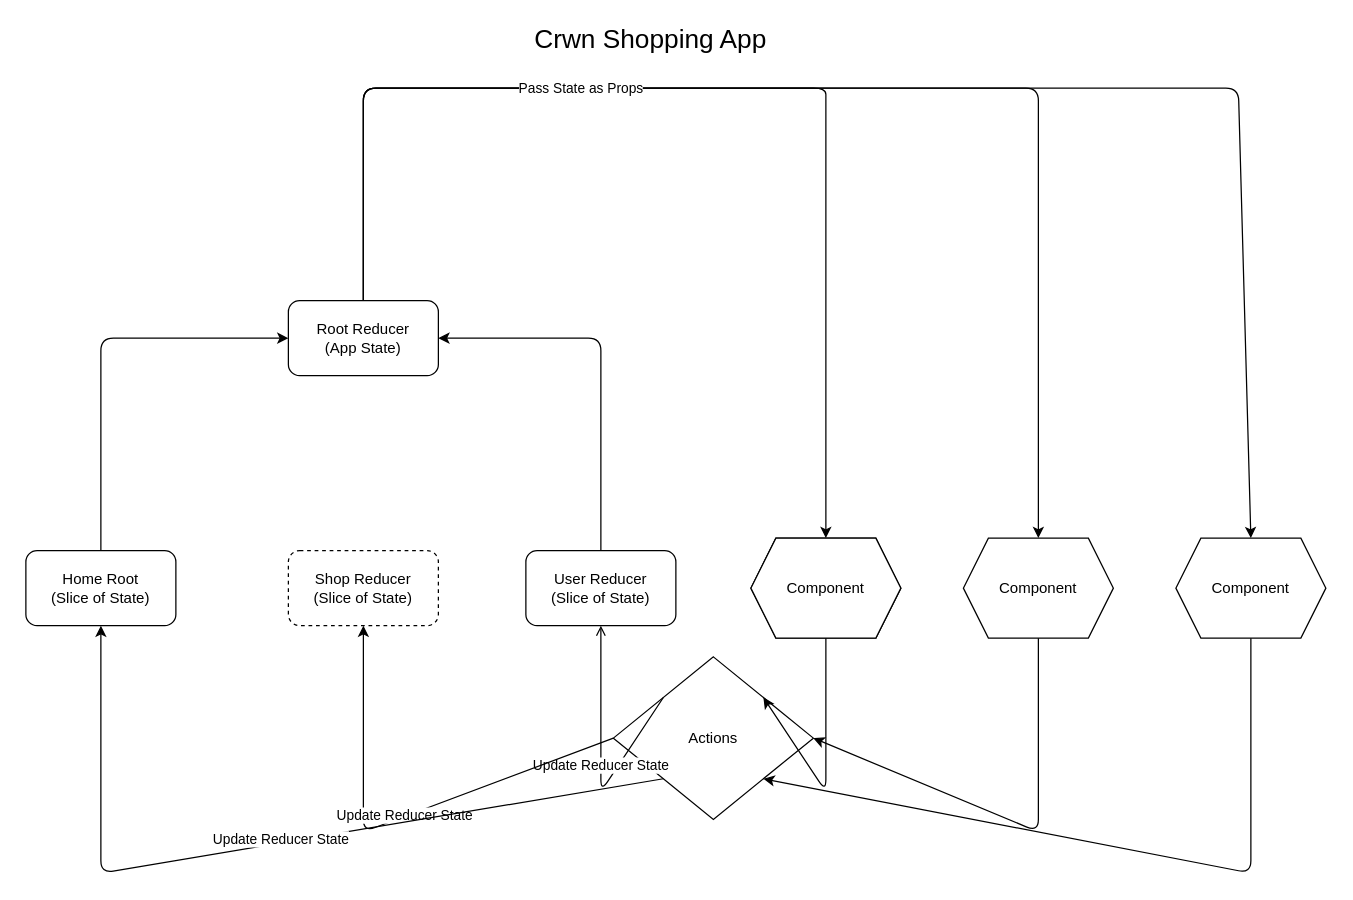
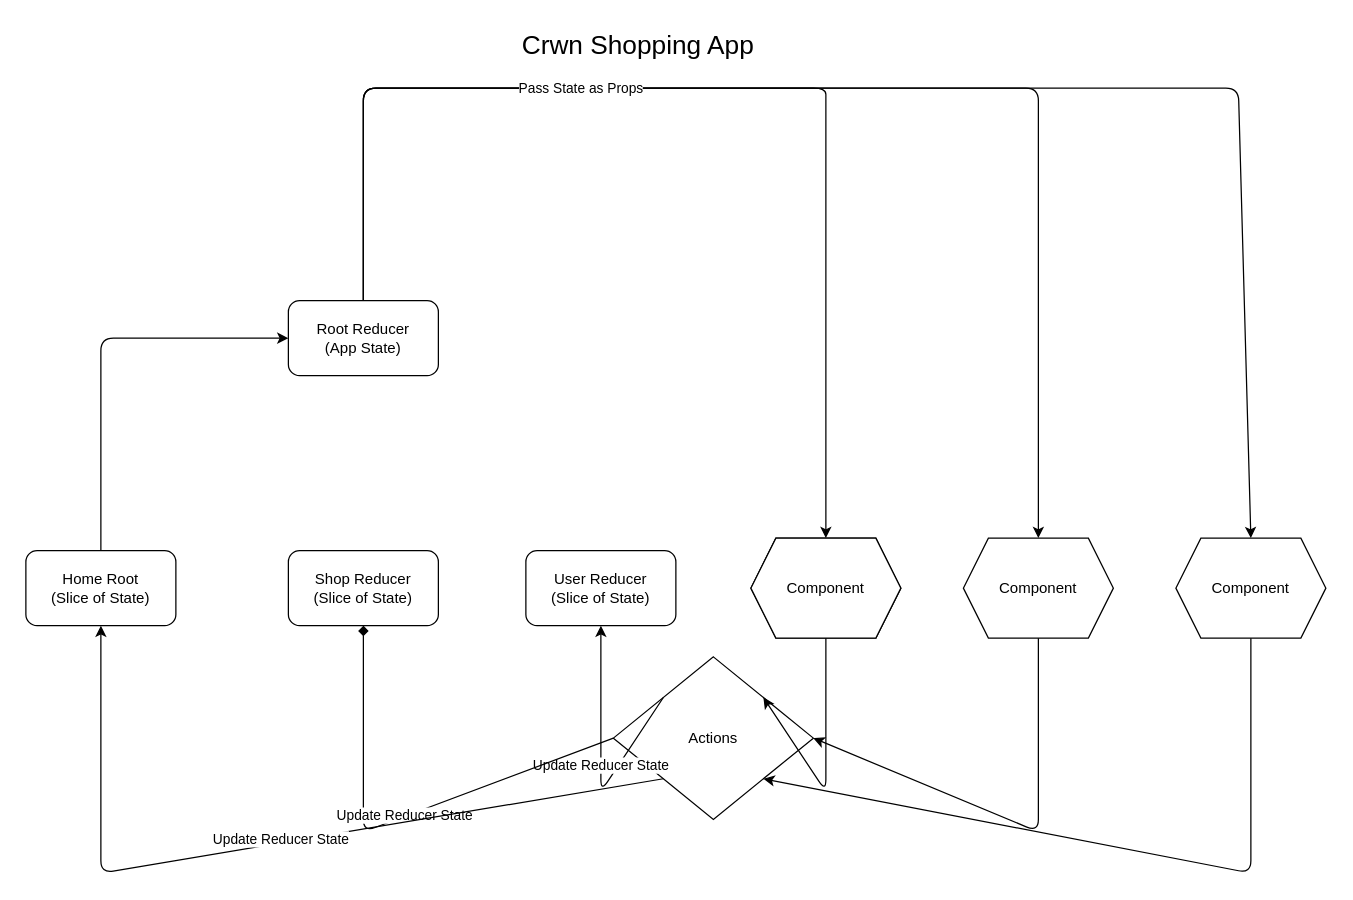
node "Crwn Shopping App": moved (651, 38) -> (638, 44)
edge "User Reducer (Slice of State)" -> "Root Reducer (App State)": removed
node "Shop Reducer (Slice of State)": style dashed -> solid
edge "Actions" -> "User Reducer (Slice of State)": arrowhead open -> classic
edge "Actions" -> "Shop Reducer (Slice of State)": arrowhead classic -> diamond
